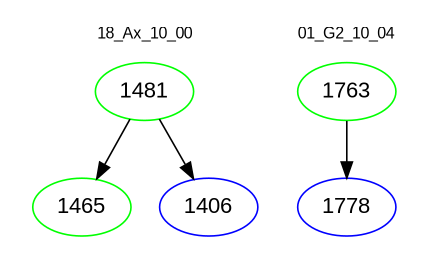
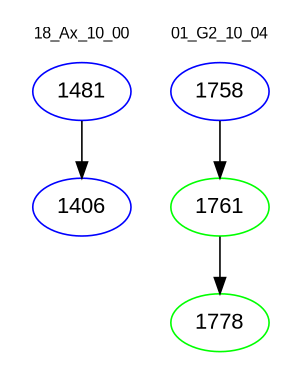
node "1481": color green -> blue
node "1758": added
node "1763": label "1763" -> "1761"
node "1465": removed
node "1778": color blue -> green
